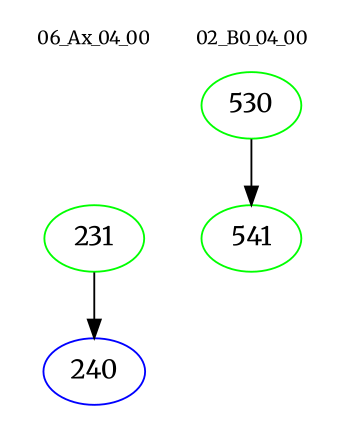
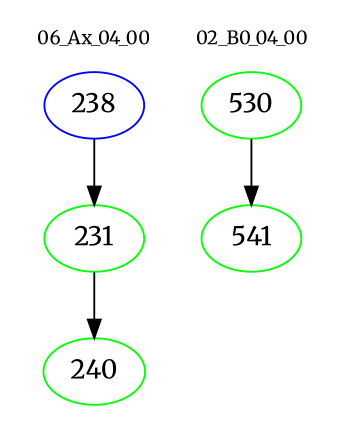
node "238": added
node "240": color blue -> green
